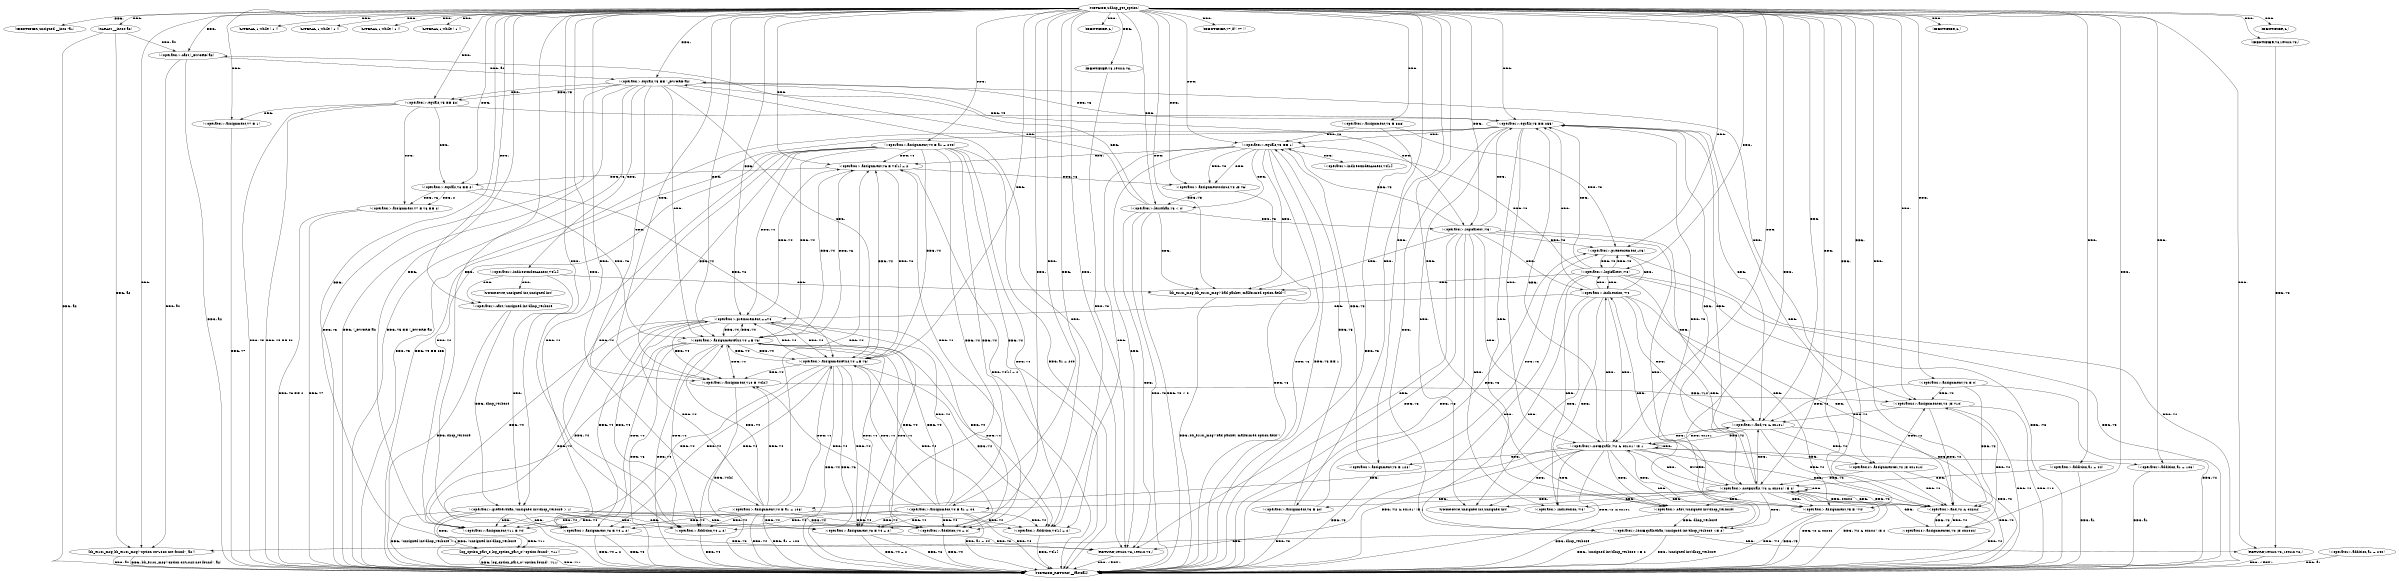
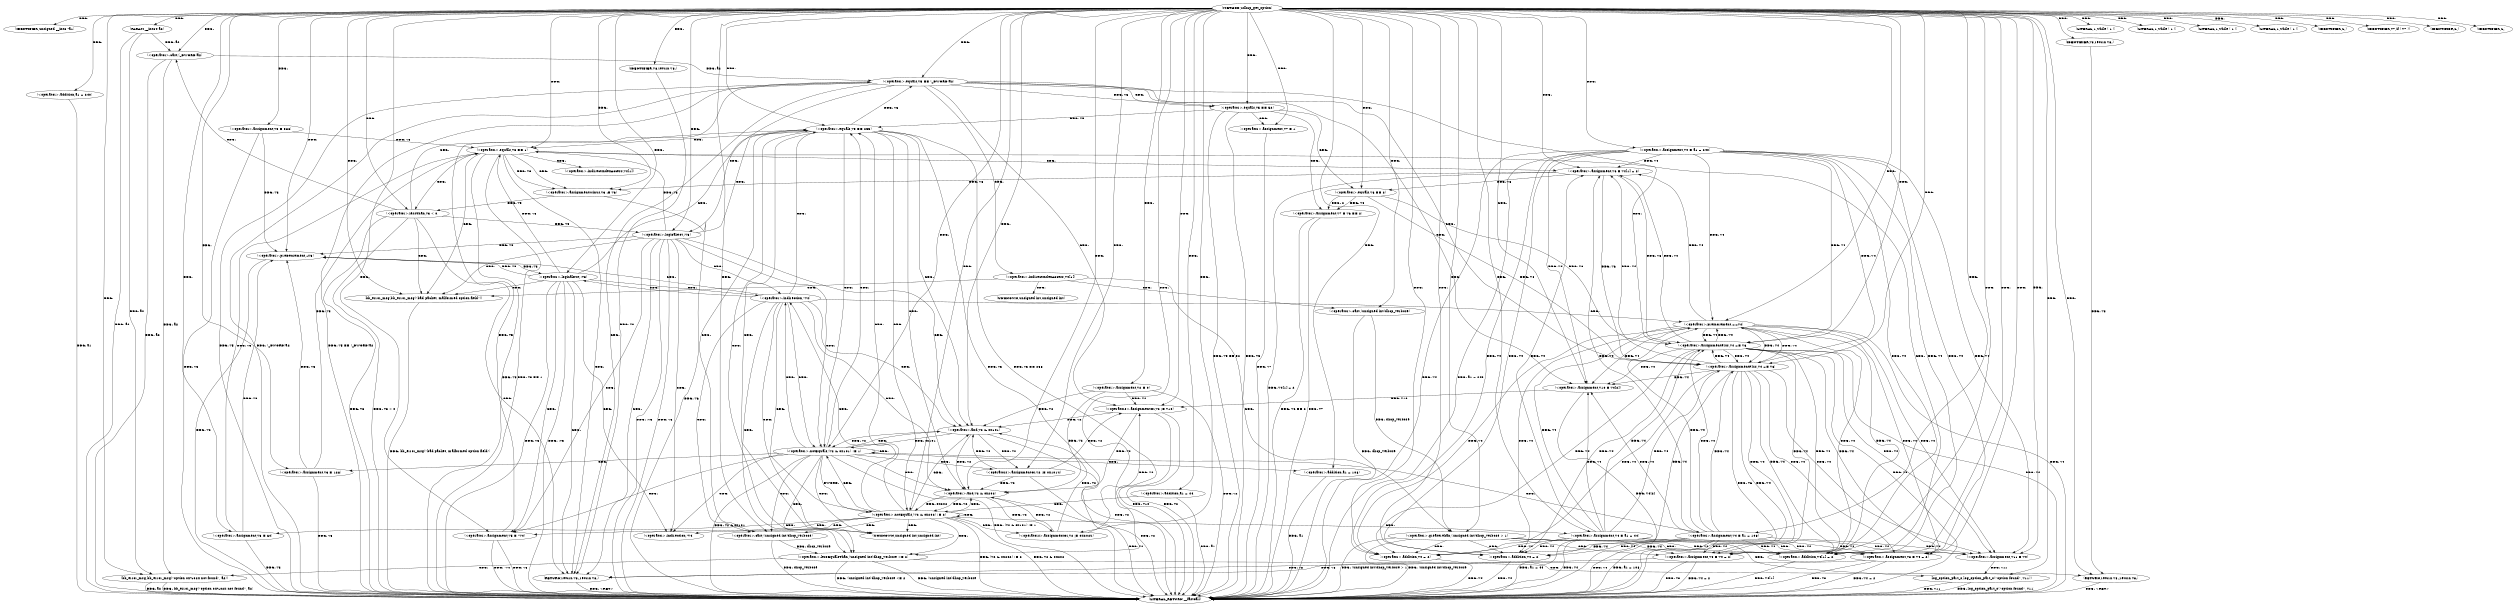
edge "(METHOD,udhcp_get_option)" -> "(<operator>.addition,a1 + 240)": added, label "DDG:"
edge "(<operators>.assignmentOr,v2 |= 0x202u)" -> "(<operator>.and,v2 & 0x101)": added, label "DDG: v2"
edge "(<operators>.assignmentOr,v2 |= 0x101u)" -> "(<operator>.notEquals,(v2 & 0x202) != 2)": now "(<operators>.assignmentOr,v2 |= 0x101u)" -> "(<operator>.and,v2 & 0x101)"
edge "(<operator>.greaterThan,(unsigned int)dhcp_verbose > 1)" -> "(<operator>.addition,v4[1] + 2)": now "(<operator>.preIncrement,++v4)" -> "(<operator>.addition,v4[1] + 2)"
node "(METHOD_RETURN,__fastcall)": label "(METHOD_RETURN,__fastcall)" -> "(LITERAL_RETURN,__fastcall)"
